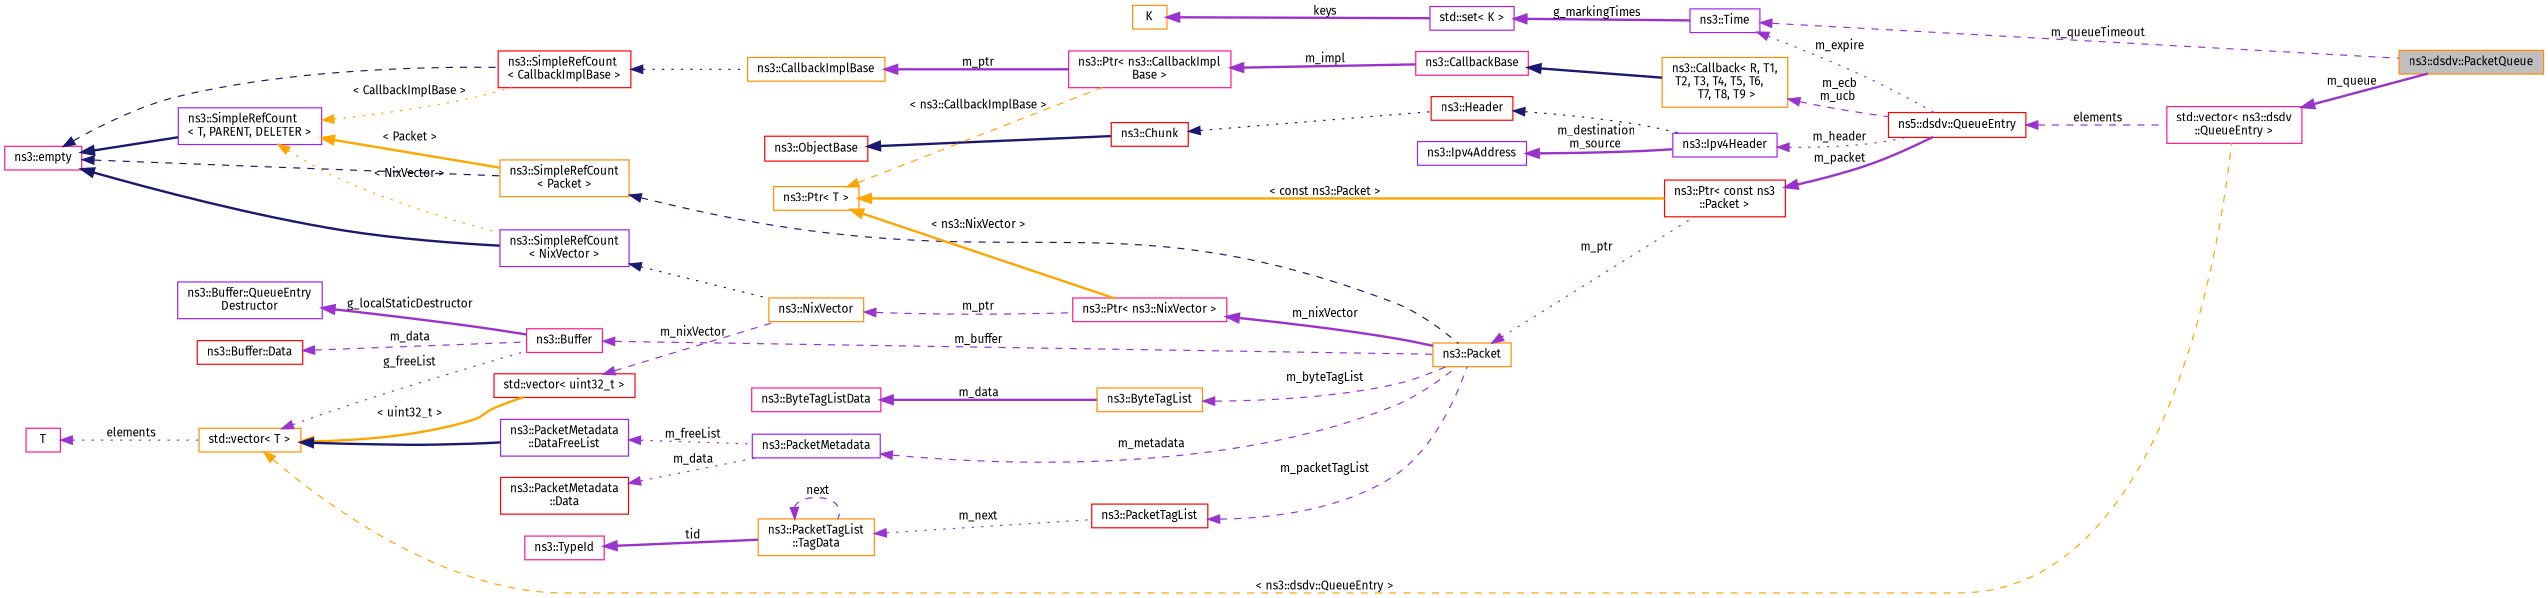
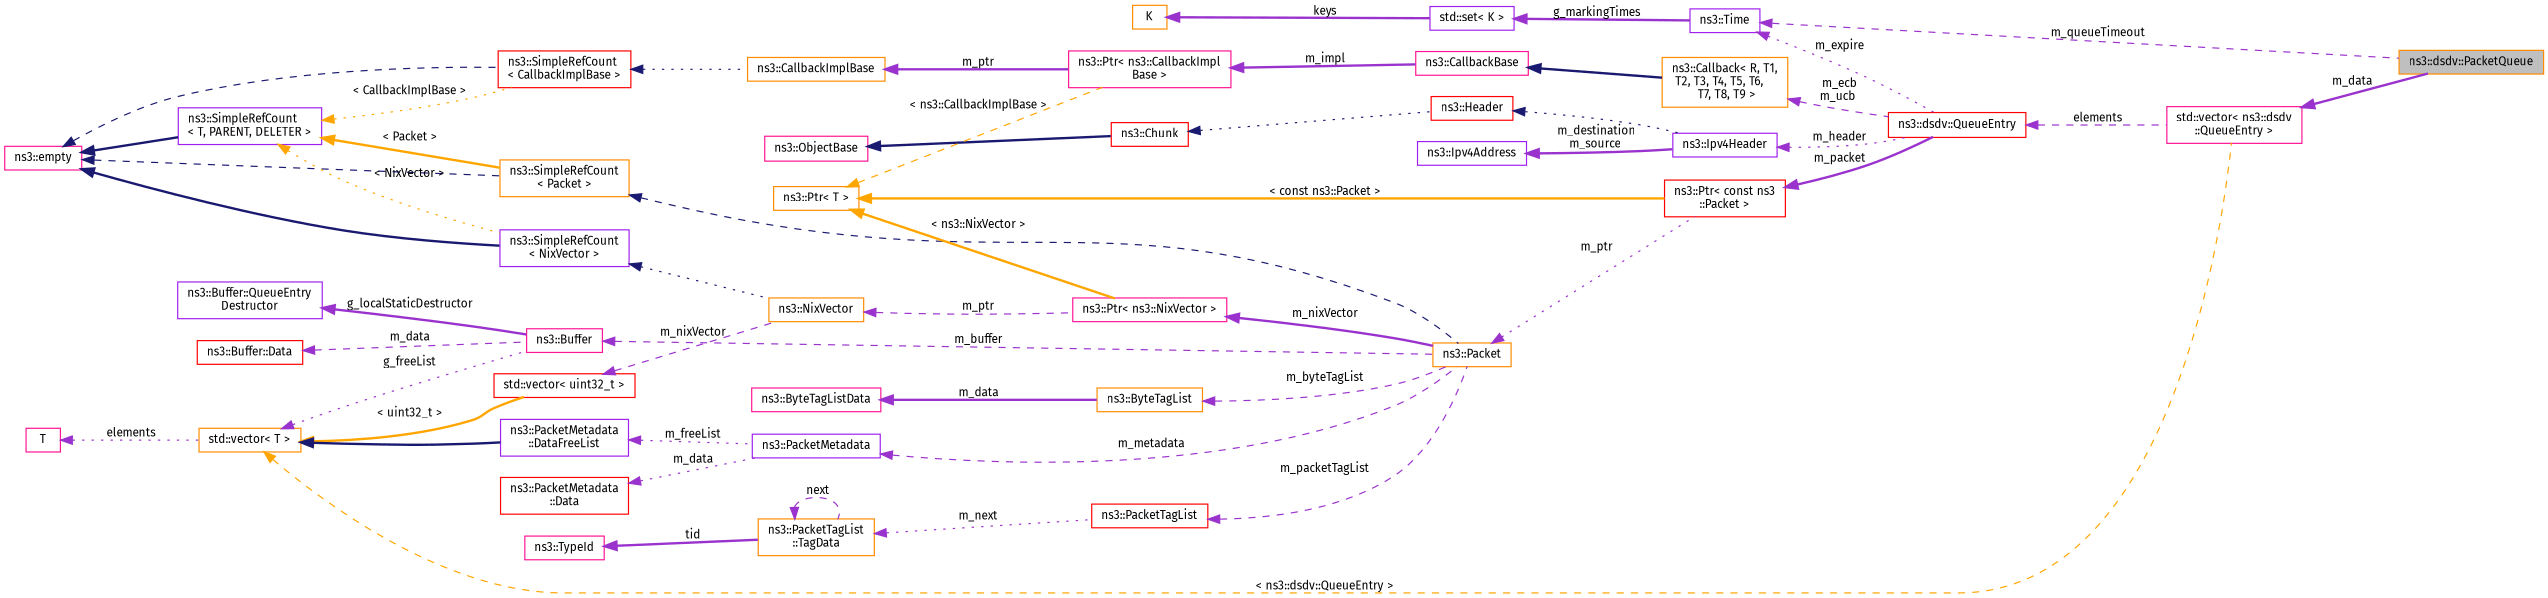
edge "ns3::dsdv::PacketQueue" -> "std::vector< ns3::dsdv ::QueueEntry >": label " m_queue" -> " m_data"
node "ns5::dsdv::QueueEntry": label "ns5::dsdv::QueueEntry" -> "ns3::dsdv::QueueEntry"
node "ns3::ObjectBase": color red -> deeppink
